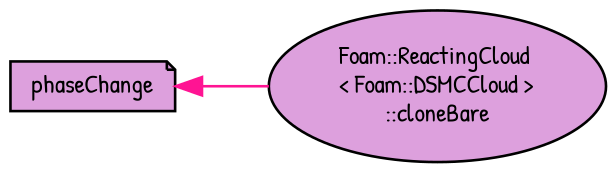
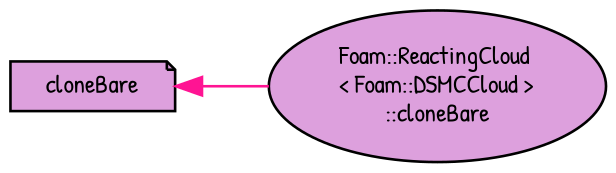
node "phaseChange": label "phaseChange" -> "cloneBare"
